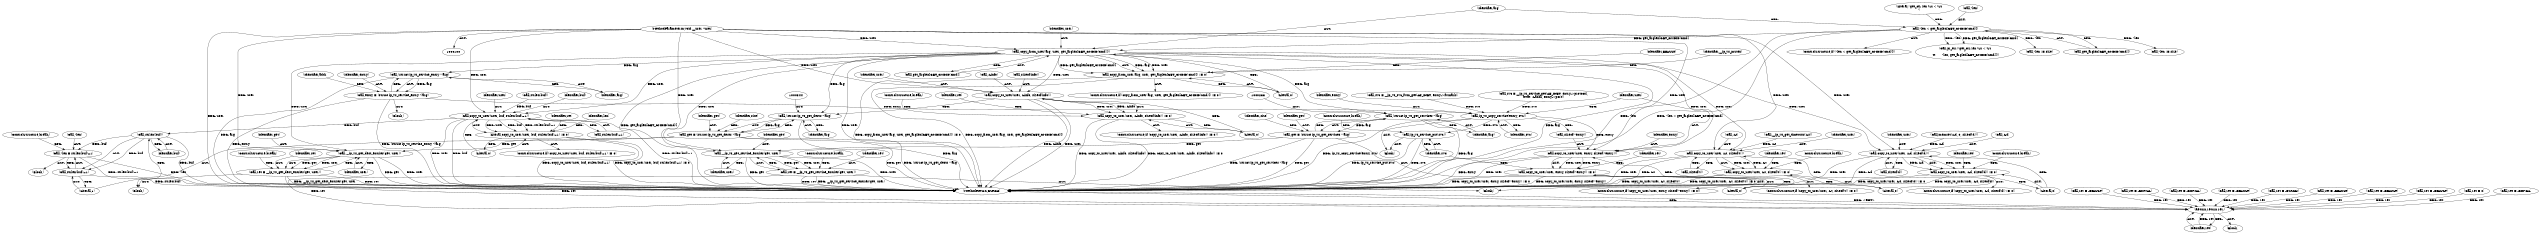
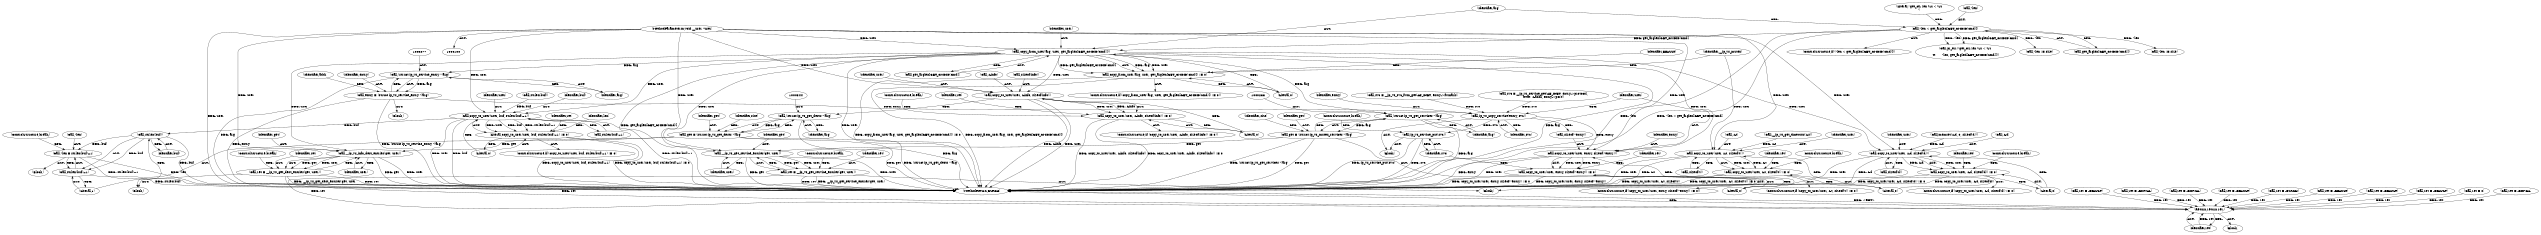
node "1000277": added
edge "(Call,copy_from_user(arg, user, get_arglen[GET_CMDID(cmd)]))" -> "(Call,copy_to_user(user, &t, sizeof(t)))": now "(Identifier,__ip_vs_mutex)" -> "(Call,copy_to_user(user, &t, sizeof(t)))"
edge "(Call,copy_from_user(arg, user, get_arglen[GET_CMDID(cmd)]))" -> "(Call,(struct ip_vs_get_dests *)arg)": removed, label "DDG: arg"
node "(Call,get = (struct ip_vs_get_services *)arg)": label "(Call,get = (struct ip_vs_get_services *)arg)" -> "(Call,get = (struct ip_vs_mutex_services *)arg)"
node "(Call,__ip_vs_get_dest_entries(get, user))": label "(Call,__ip_vs_get_dest_entries(get, user))" -> "(Call,__ip_vs_info_dest_entries(get, user))"
edge "(Call,ip_vs_copy_service(entry, svc))" -> "(MethodReturn,ESRCH)": removed, label "DDG: ip_vs_copy_service(entry, svc)"
